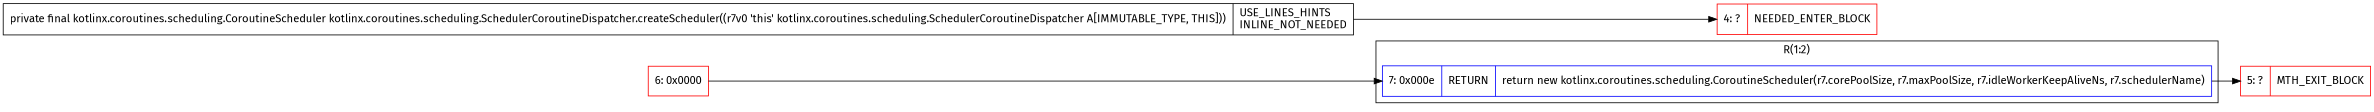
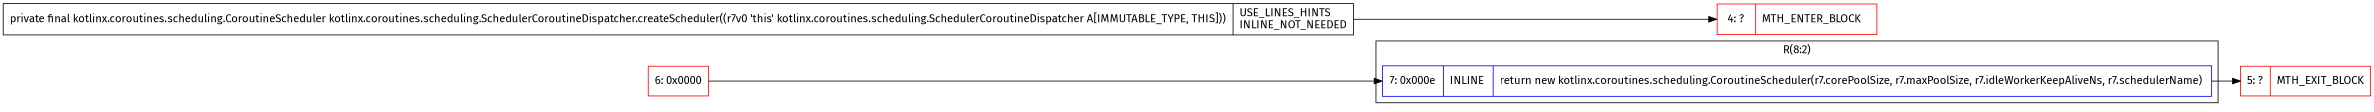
node "4: ?": text "NEEDED_ENTER_BLOCK" -> "MTH_ENTER_BLOCK"
cluster "R(1:2)": label "R(1:2)" -> "R(8:2)"
node "7: 0x000e": text "RETURN" -> "INLINE"
